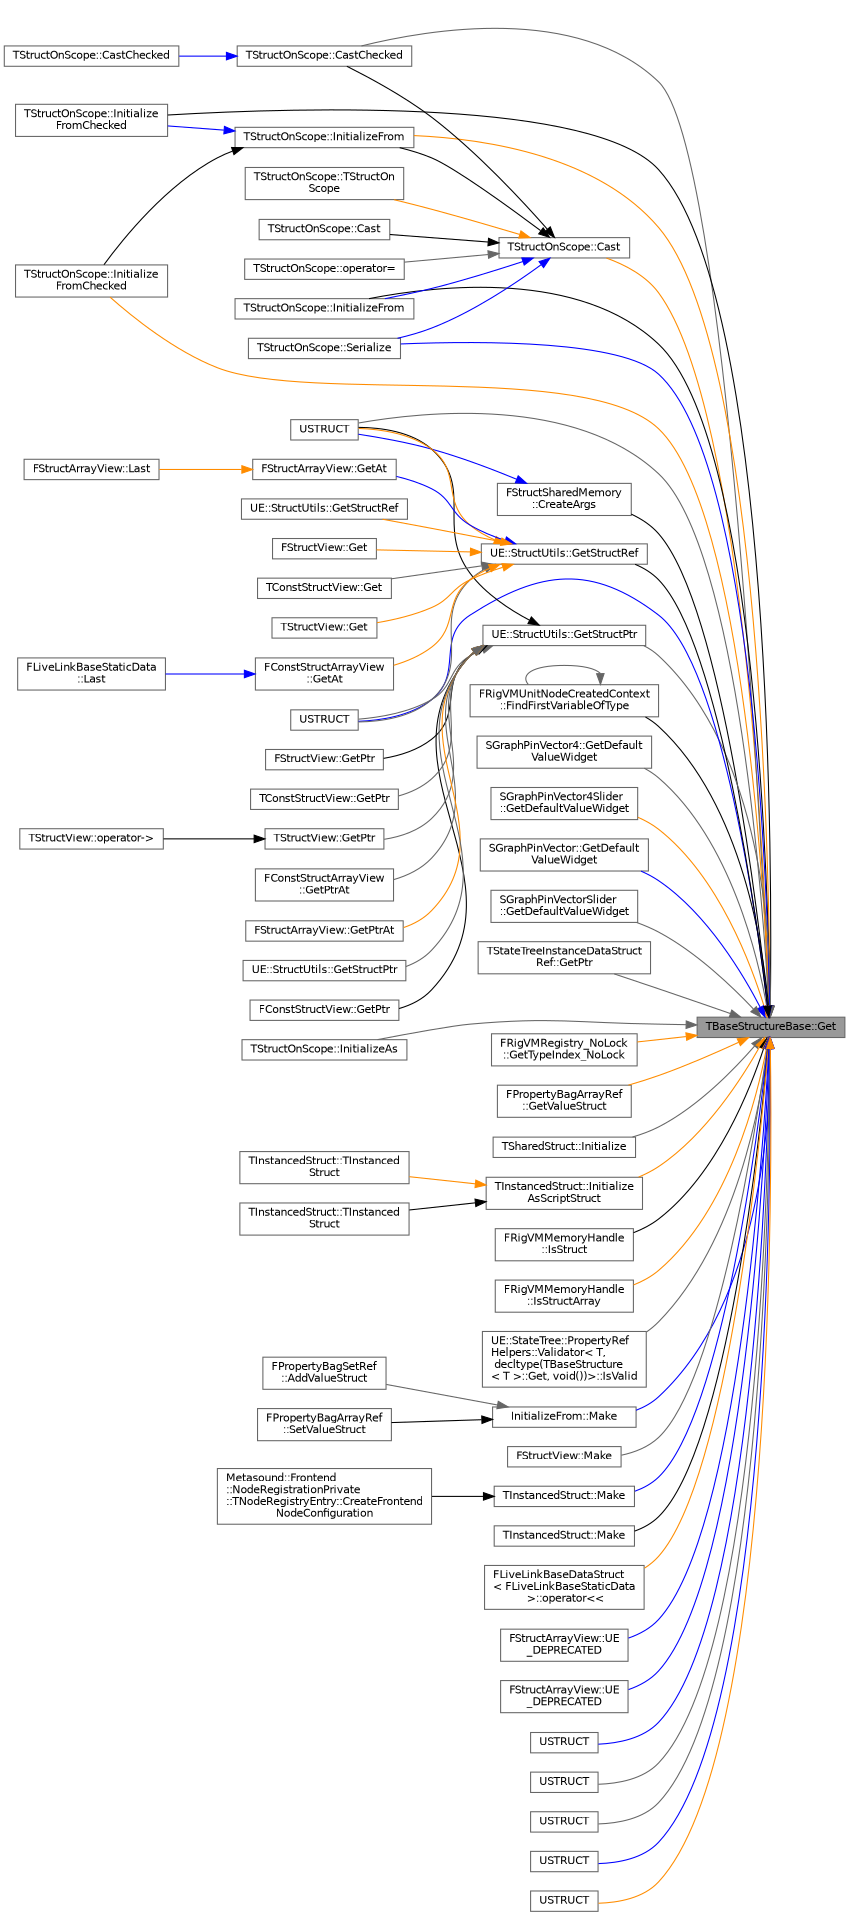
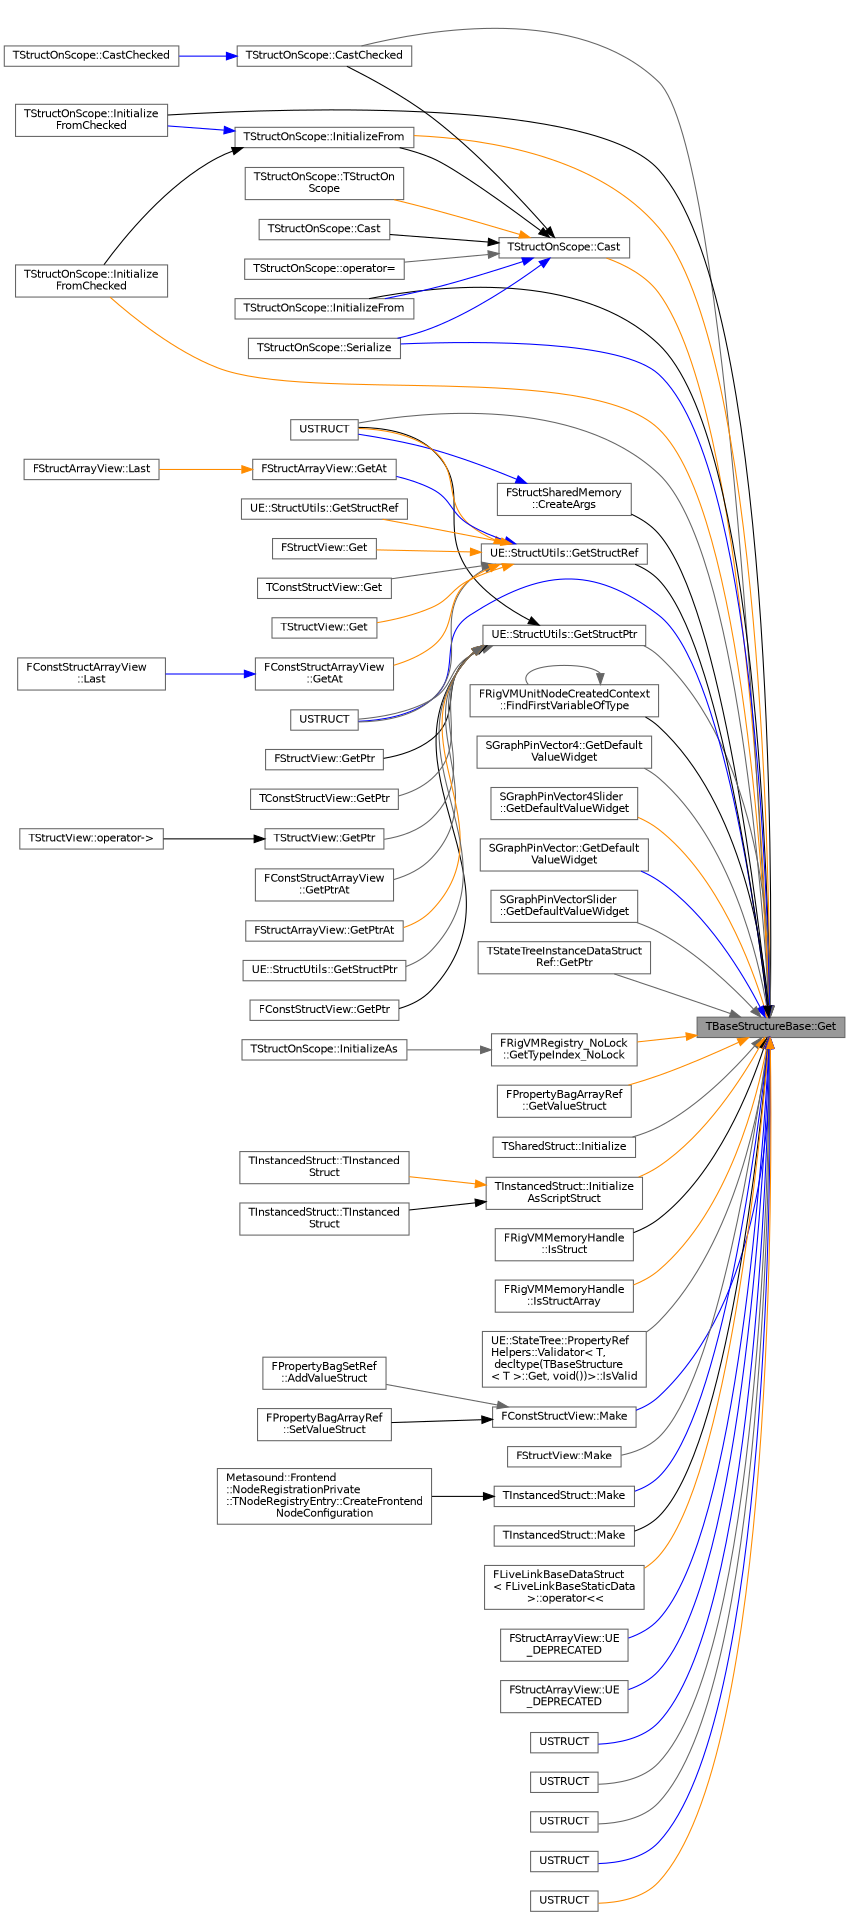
node "FLiveLinkBaseStaticData ::Last": label "FLiveLinkBaseStaticData ::Last" -> "FConstStructArrayView ::Last"
edge "TStructOnScope::InitializeAs" -> "TBaseStructureBase::Get": now "TStructOnScope::InitializeAs" -> "FRigVMRegistry_NoLock ::GetTypeIndex_NoLock"
node "InitializeFrom::Make": label "InitializeFrom::Make" -> "FConstStructView::Make"
